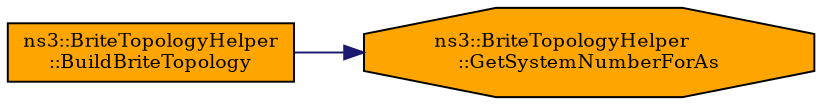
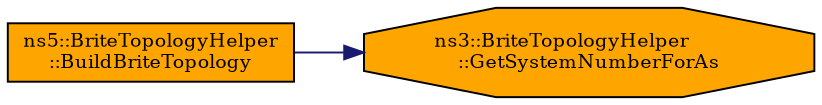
node "ns3::BriteTopologyHelper ::BuildBriteTopology": label "ns3::BriteTopologyHelper ::BuildBriteTopology" -> "ns5::BriteTopologyHelper ::BuildBriteTopology"
